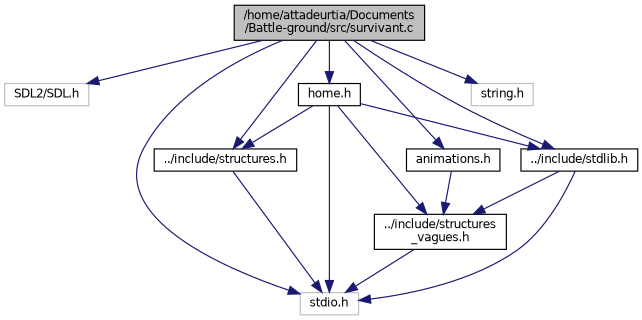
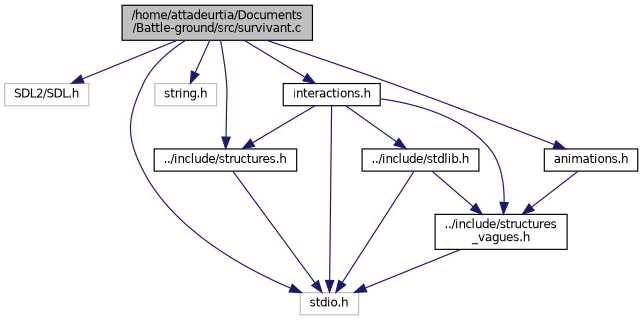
node "home.h": label "home.h" -> "interactions.h"
edge "/home/attadeurtia/Documents /Battle-ground/src/survivant.c" -> "../include/stdlib.h": removed
